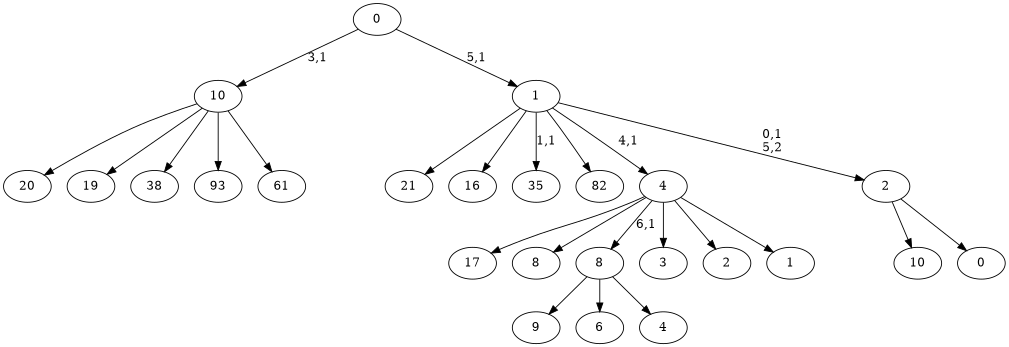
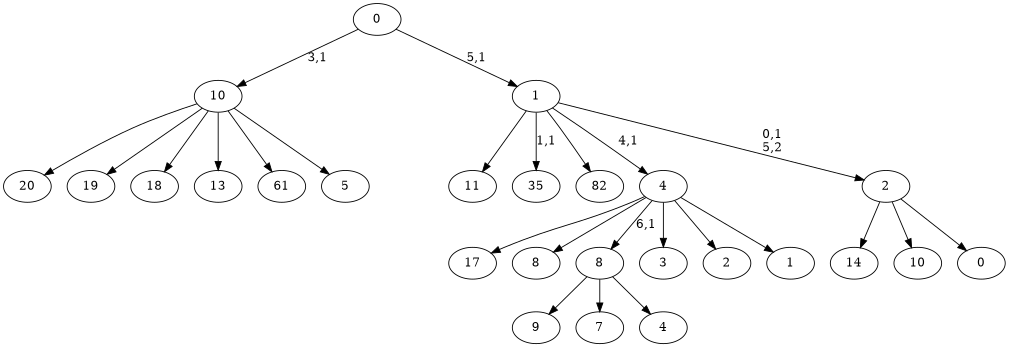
node "38": label "38" -> "18"
node "93": label "93" -> "13"
node "5": added
node "21": removed
node "16": label "16" -> "11"
node "14": added
node "6": label "6" -> "7"
